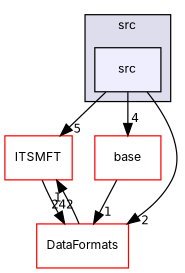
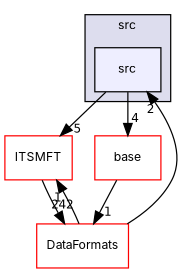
edge "src" -> "DataFormats": reversed
